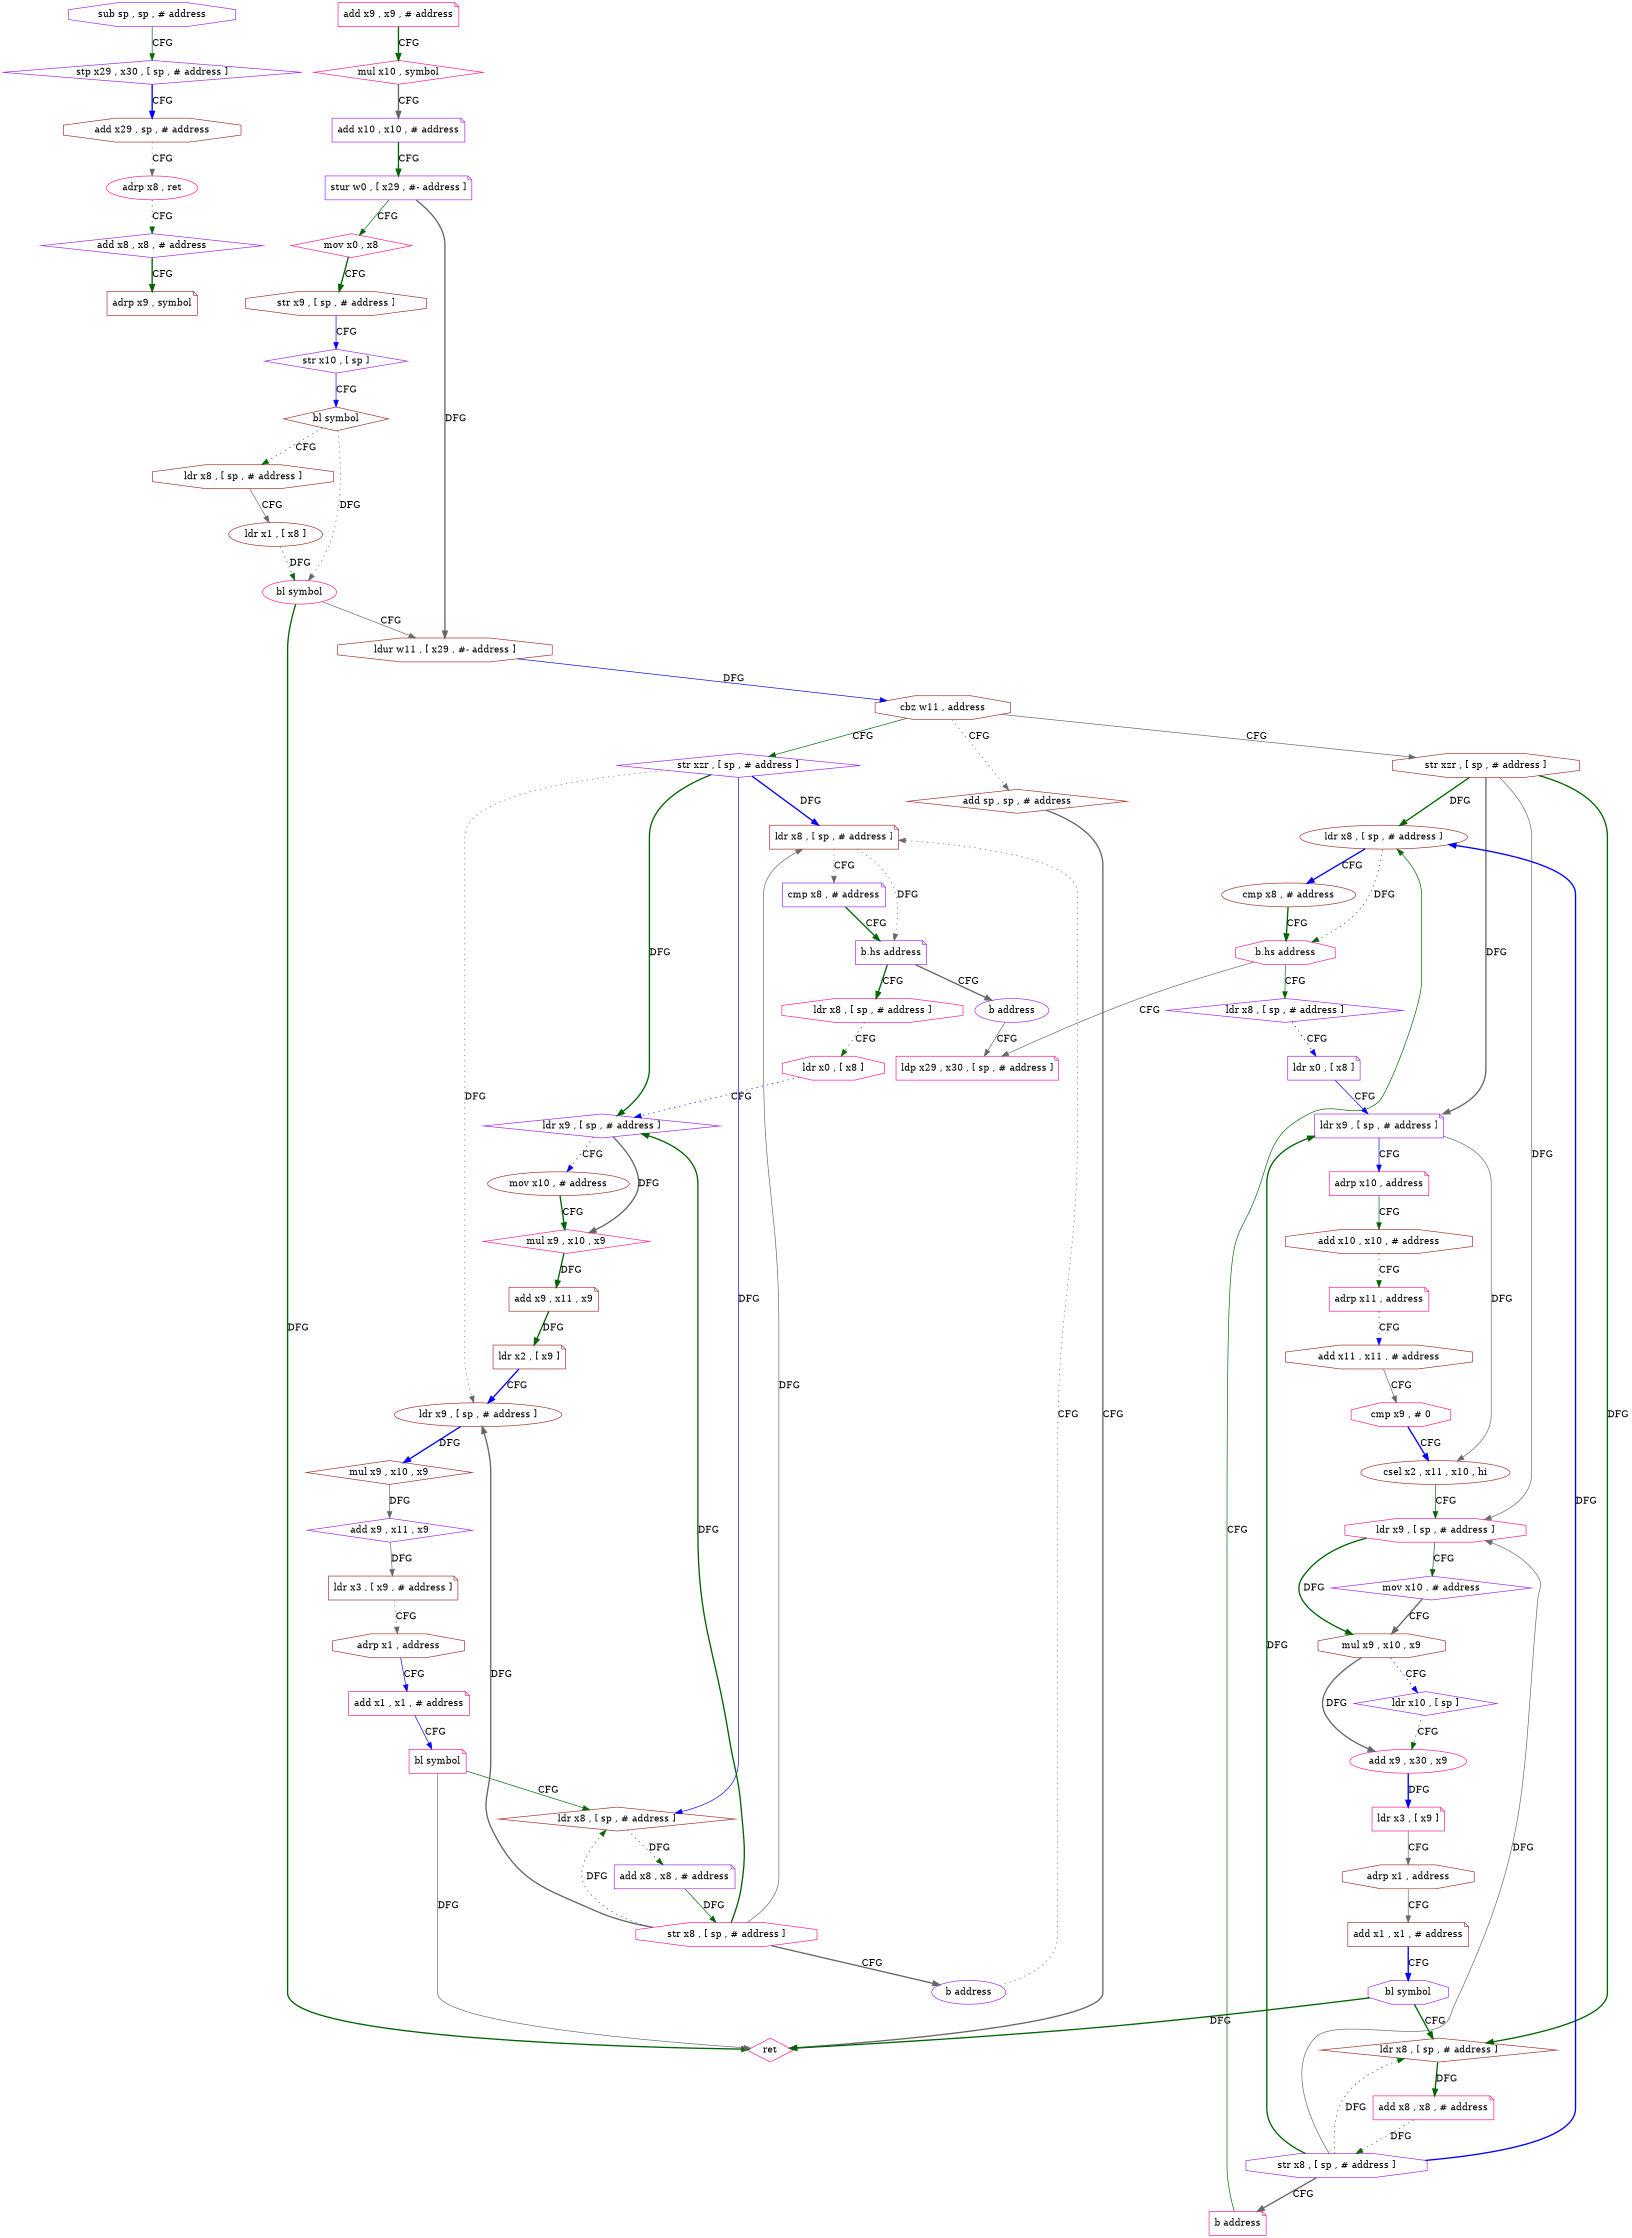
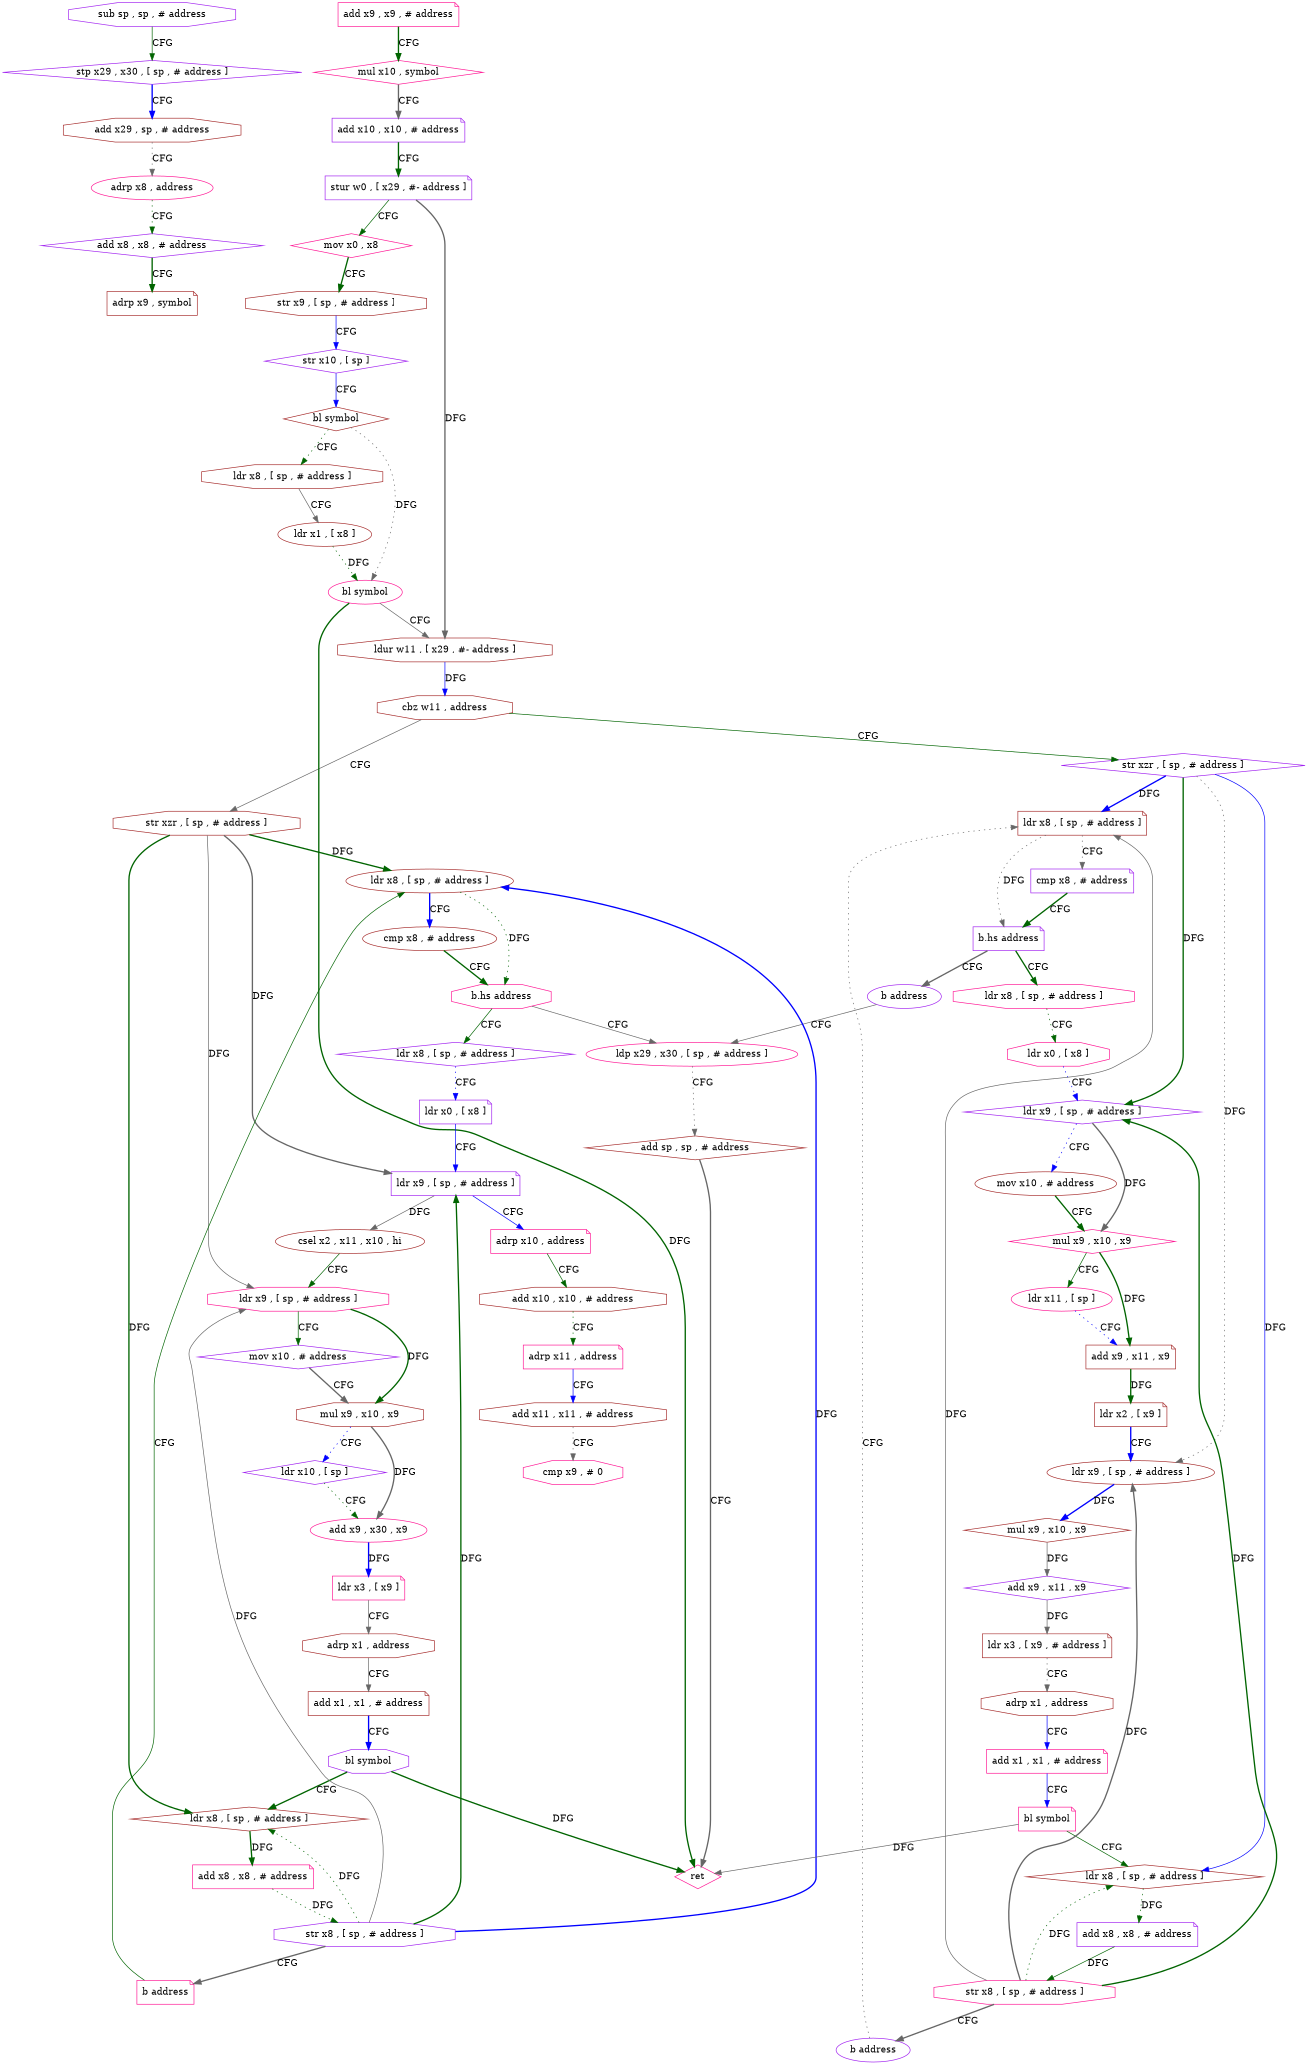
node "adrp x8 , ret": label "adrp x8 , ret" -> "adrp x8 , address"
edge "cbz w11 , address" -> "add sp , sp , # address": now "ldp x29 , x30 , [ sp , # address ]" -> "add sp , sp , # address"
node "ldp x29 , x30 , [ sp , # address ]": shape note -> ellipse
node "ldr x11 , [ sp ]": added
edge "adrp x11 , address" -> "add x11 , x11 , # address": style dotted -> solid
edge "add x11 , x11 , # address" -> "cmp x9 , # 0": style solid -> dotted
edge "cmp x9 , # 0" -> "csel x2 , x11 , x10 , hi": removed, label "CFG"
